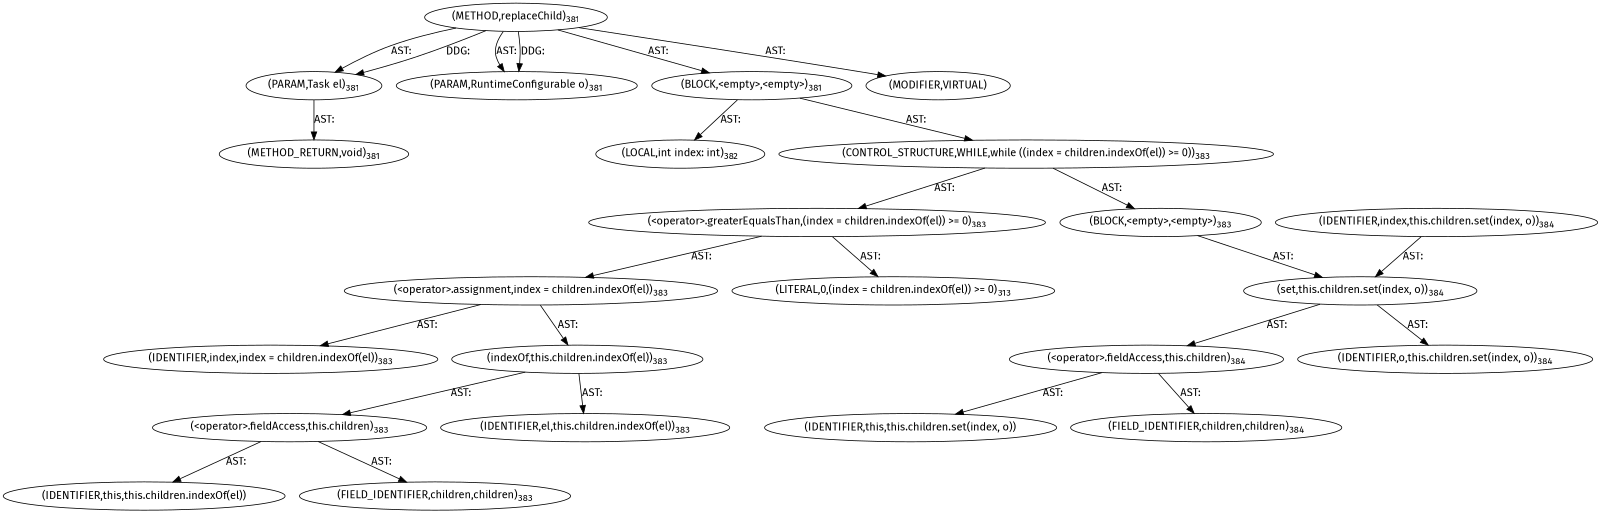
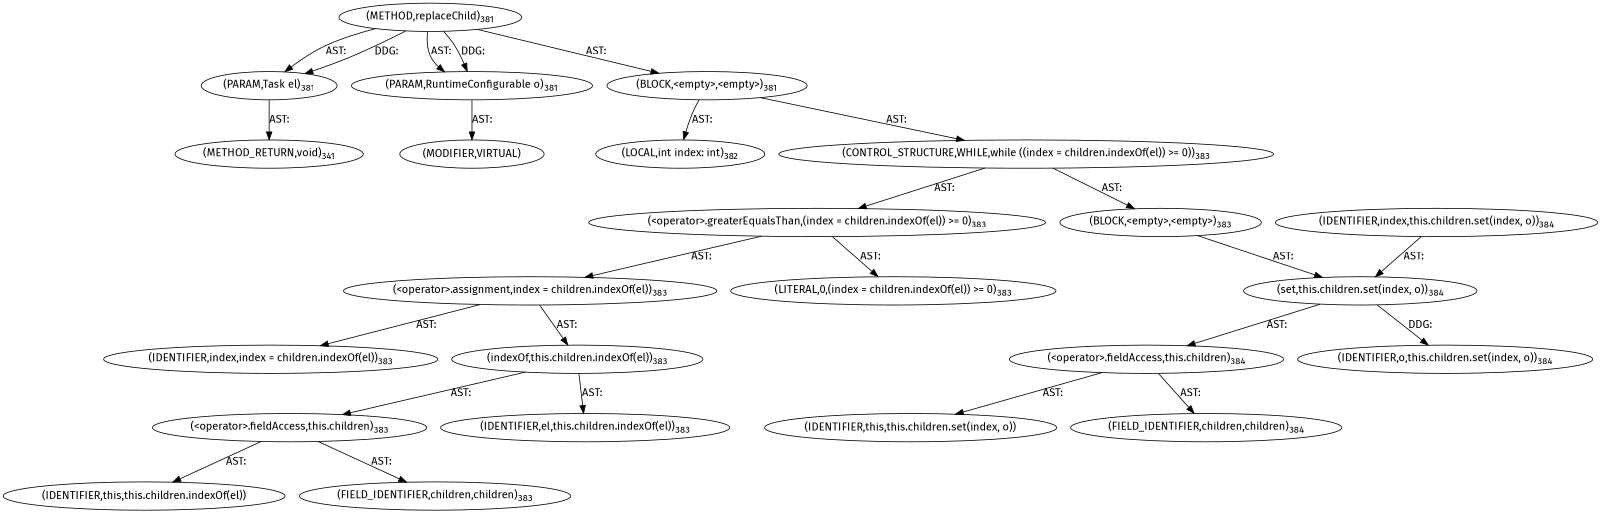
edge "(METHOD,replaceChild)" -> "(MODIFIER,VIRTUAL)": now "(PARAM,RuntimeConfigurable o)" -> "(MODIFIER,VIRTUAL)"
node "(METHOD_RETURN,void)": text "381" -> "341"
node "(LITERAL,0,(index = children.indexOf(el)) >= 0)": text "313" -> "383"
edge "(set,this.children.set(index, o))" -> "(IDENTIFIER,o,this.children.set(index, o))": label "AST: " -> "DDG: "
